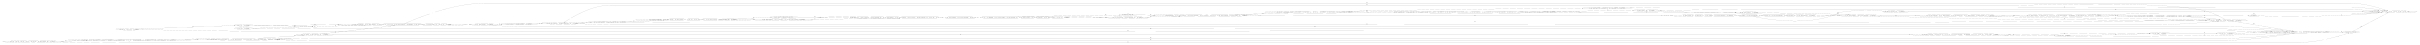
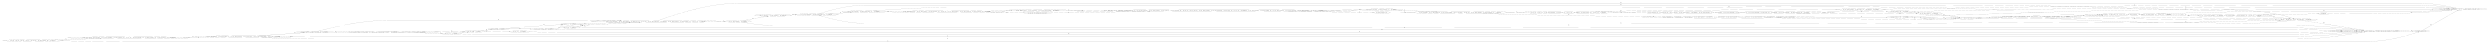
node "'nop word [cs:eax+eax], ax',": added
node "'test ebx, 0x2000', 'je 0x80555f4',": added
